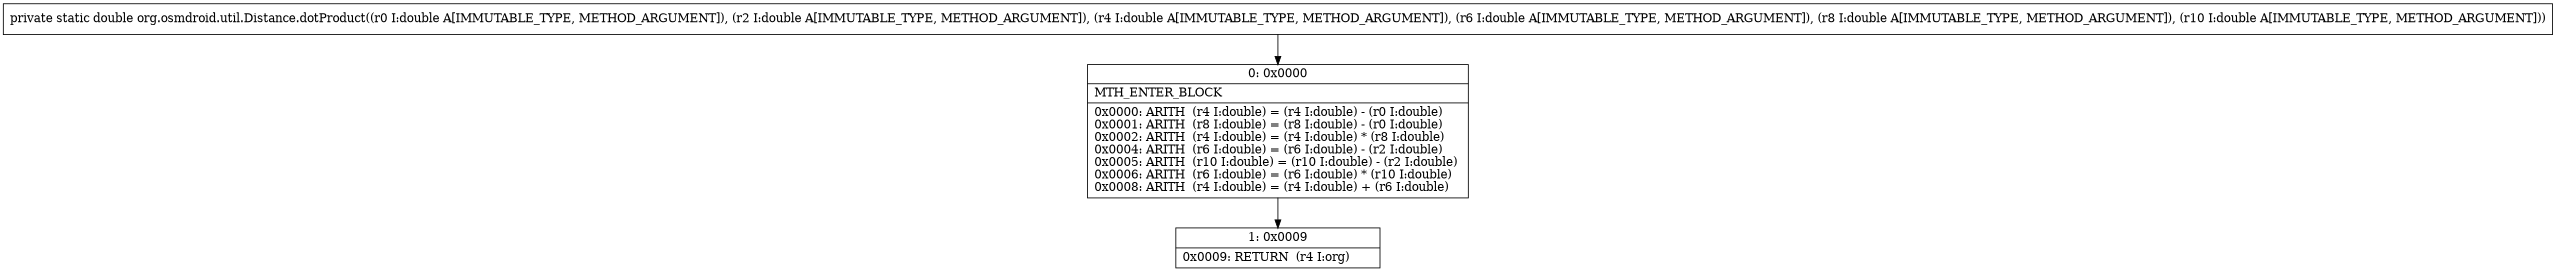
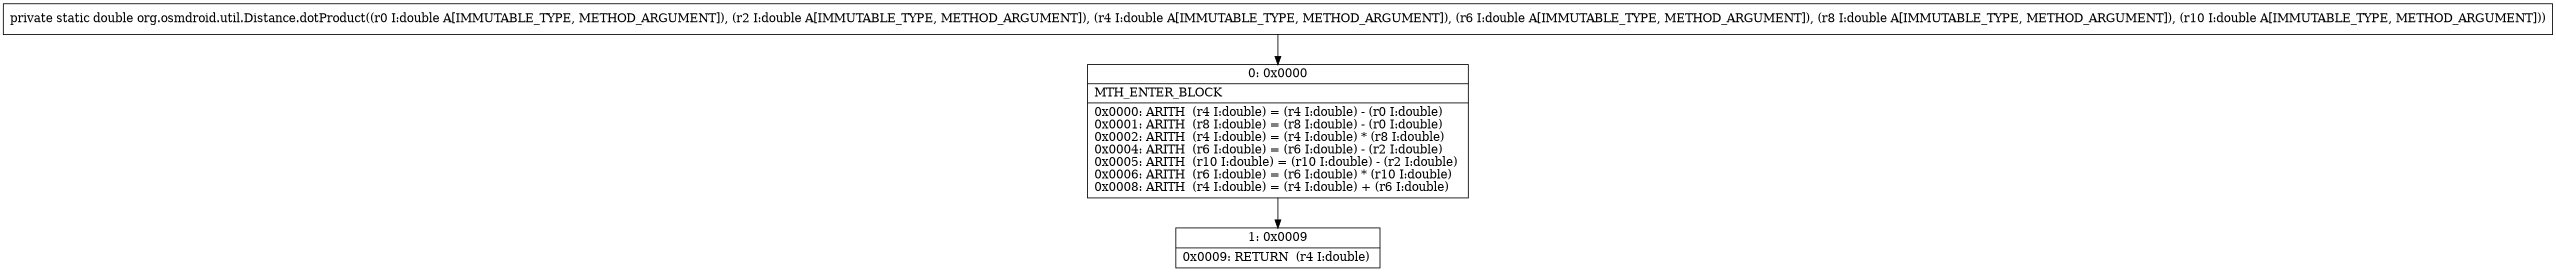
node "1: 0x0009": text "0x0009: RETURN  (r4 I:org)" -> "0x0009: RETURN  (r4 I:double)"
